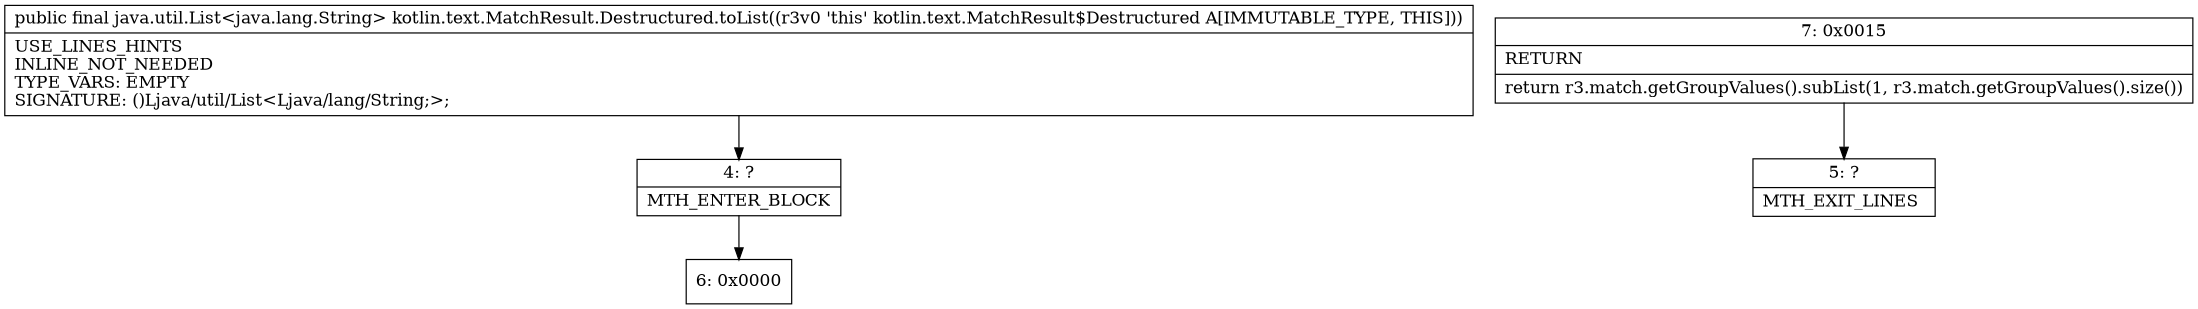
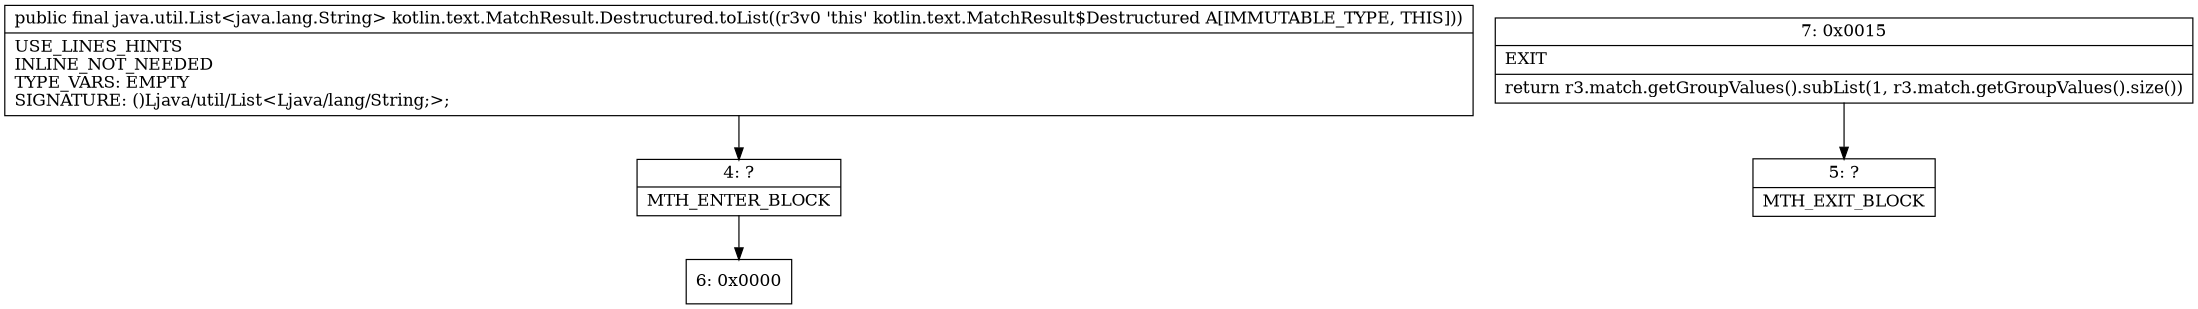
node "7: 0x0015": text "RETURN" -> "EXIT"
node "5: ?": text "MTH_EXIT_LINES" -> "MTH_EXIT_BLOCK"
